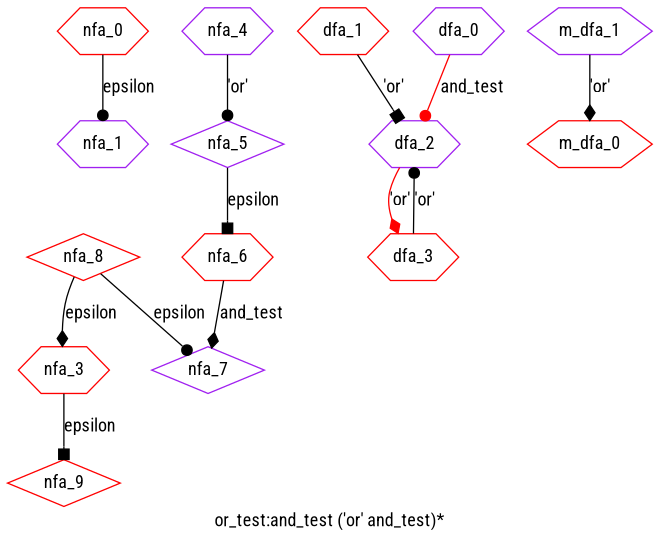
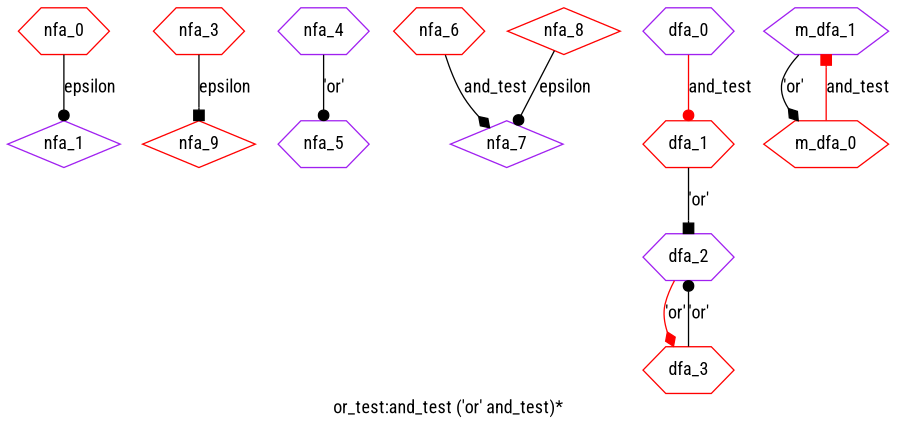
edge "dfa_0" -> "dfa_2": now "dfa_0" -> "dfa_1"
edge "m_dfa_0" -> "m_dfa_1": added, label "and_test"
node "nfa_1": shape hexagon -> diamond
node "nfa_5": shape diamond -> hexagon
edge "nfa_5" -> "nfa_6": removed, label "epsilon"
edge "nfa_8" -> "nfa_3": removed, label "epsilon"
